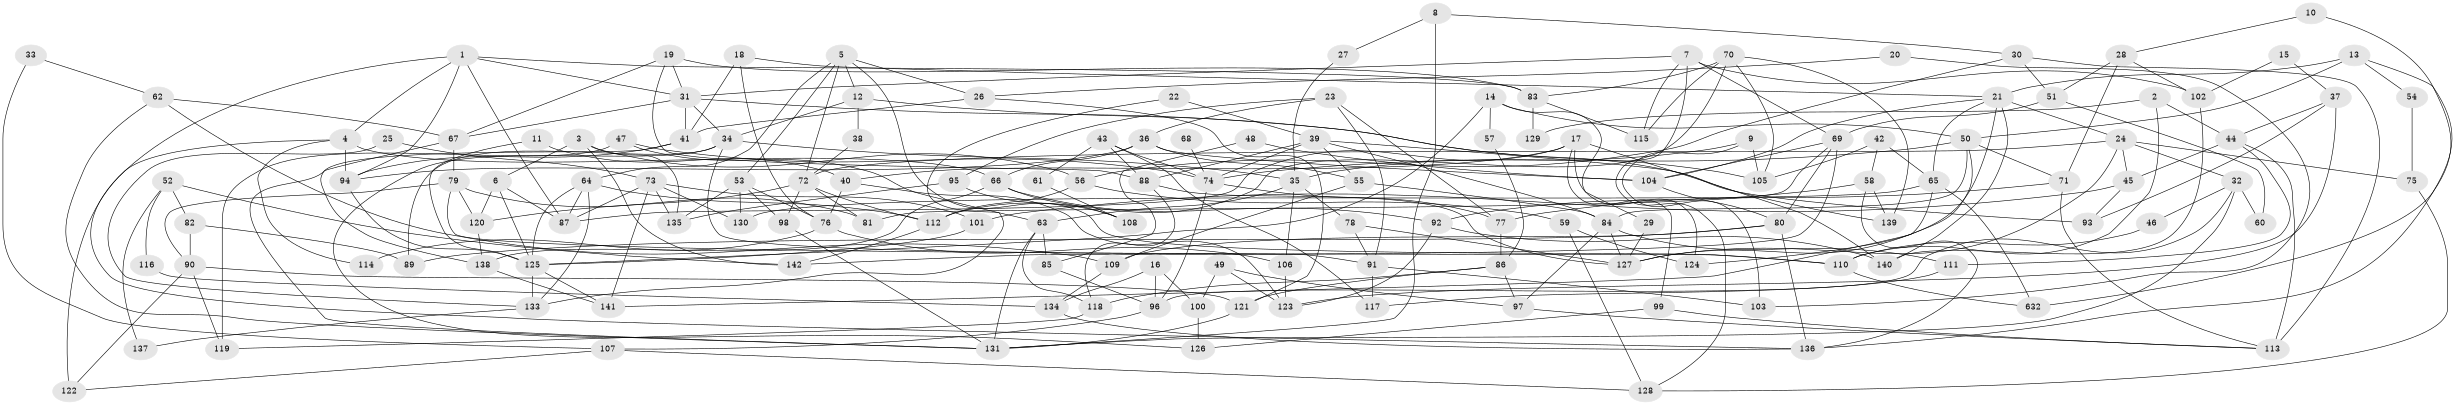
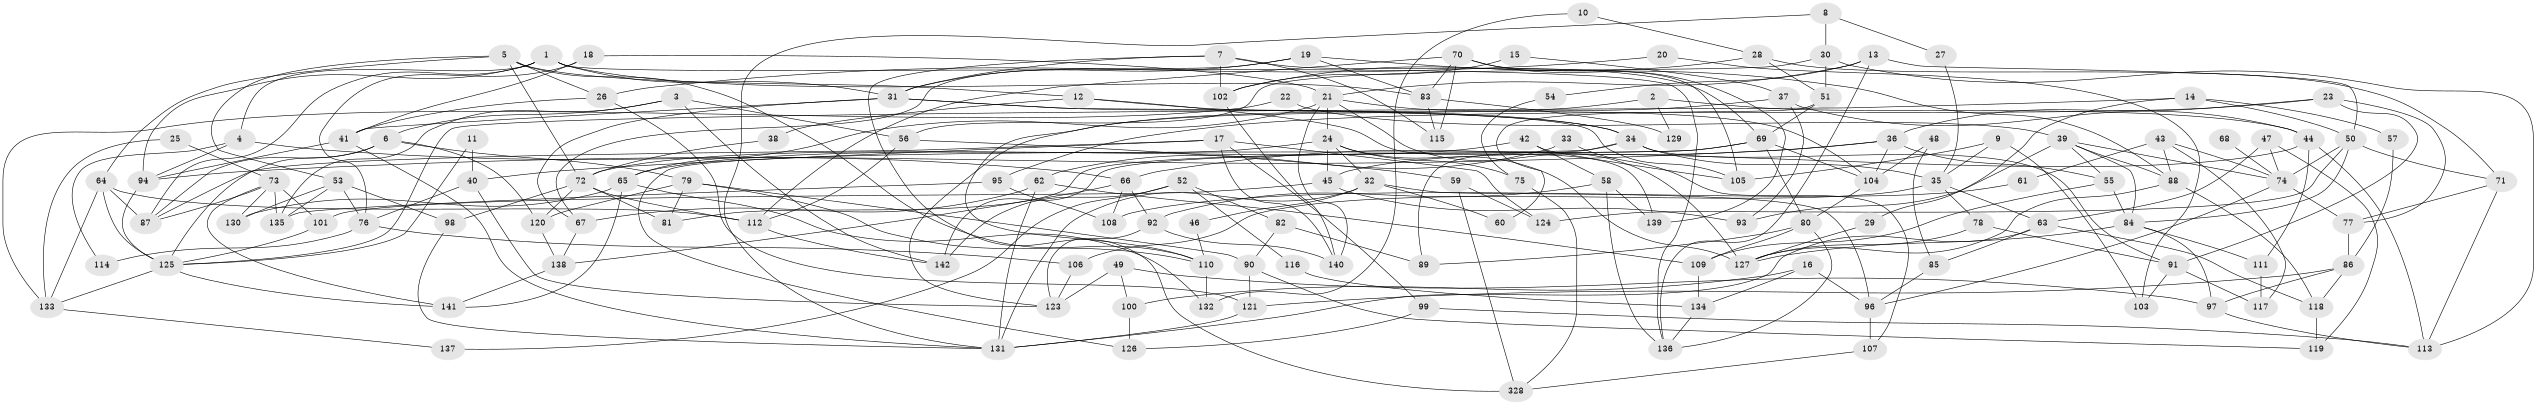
edge "67" -- "79": now "6" -- "79"
node "632": label "632" -> "132"
node "122": removed
node "128": label "128" -> "328"
